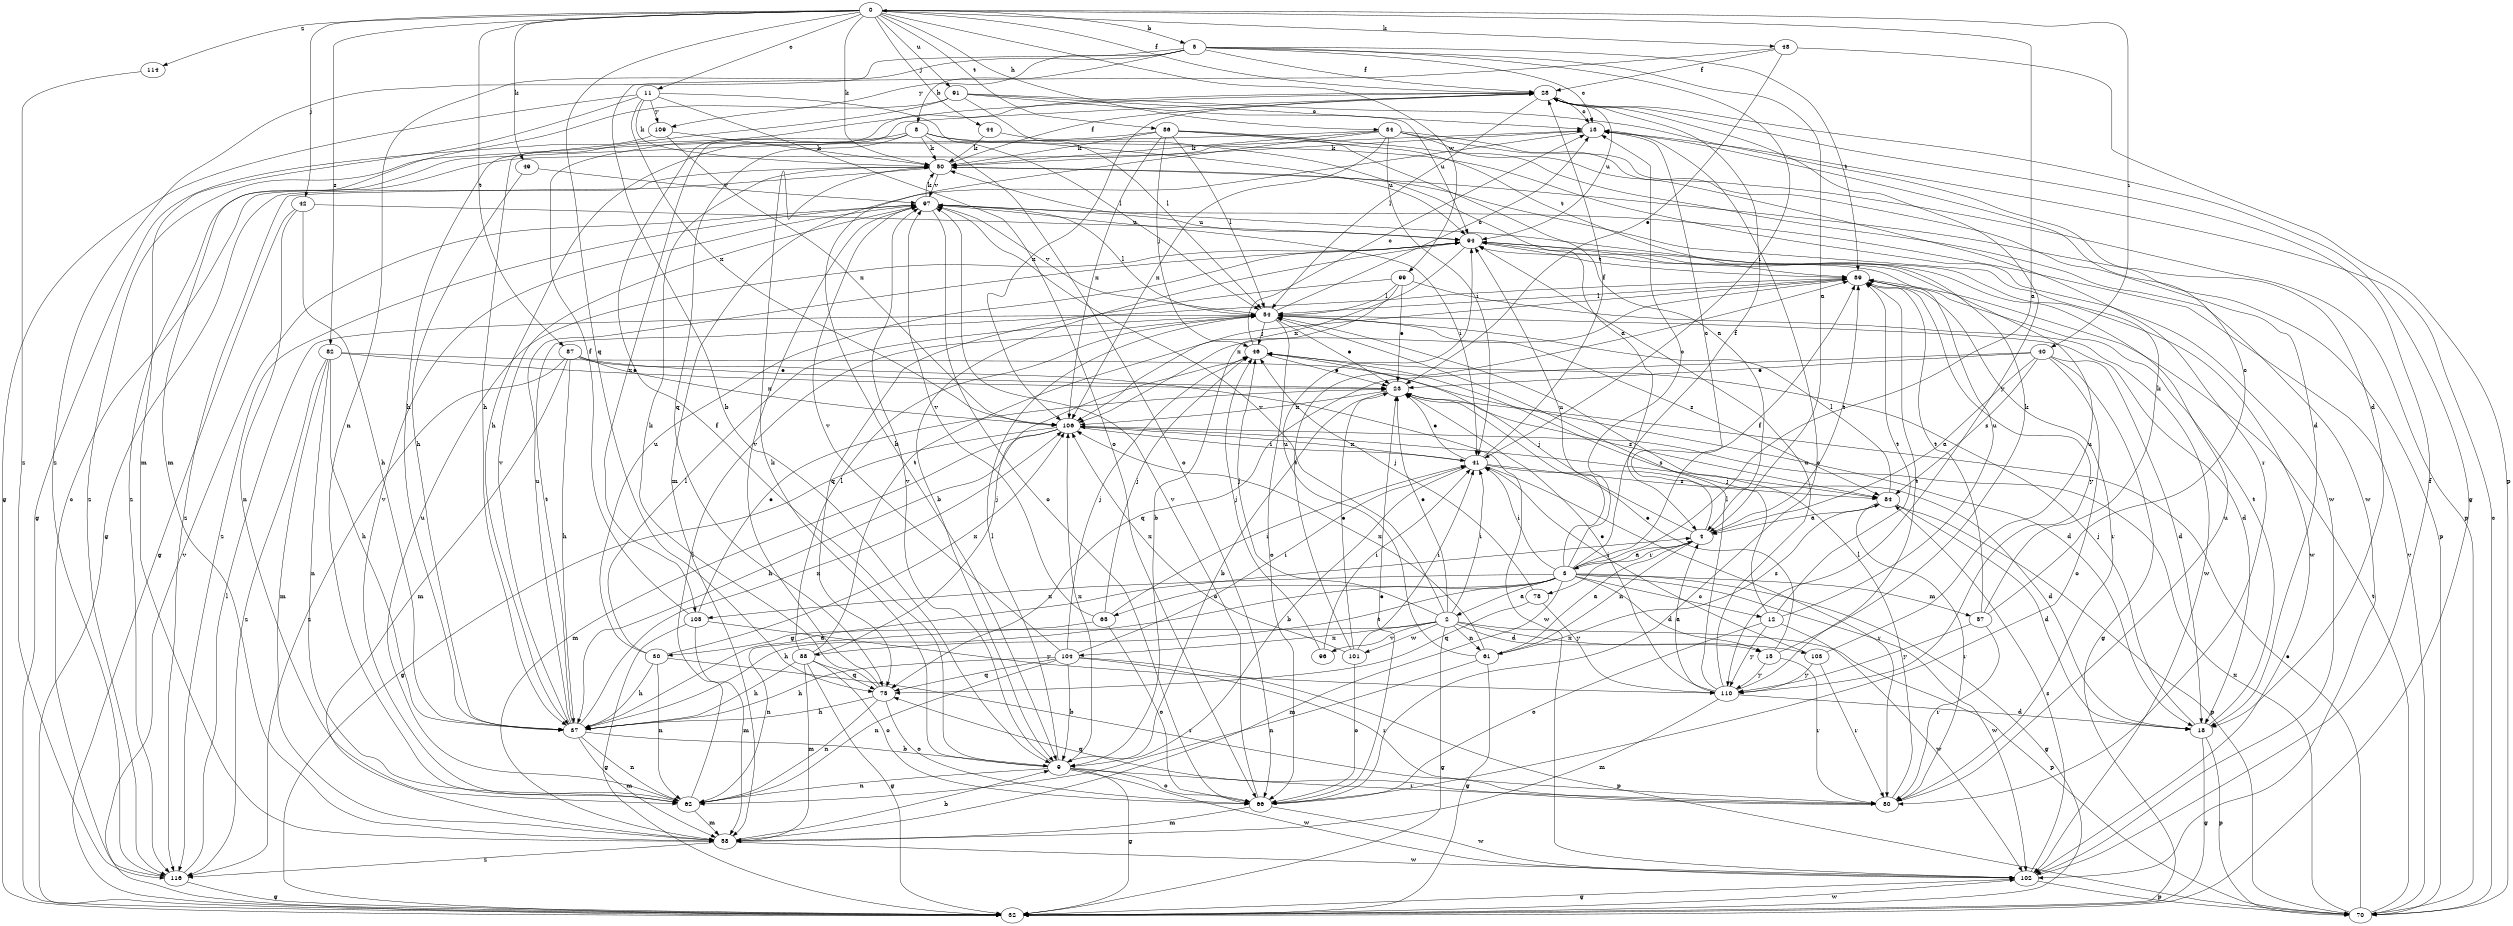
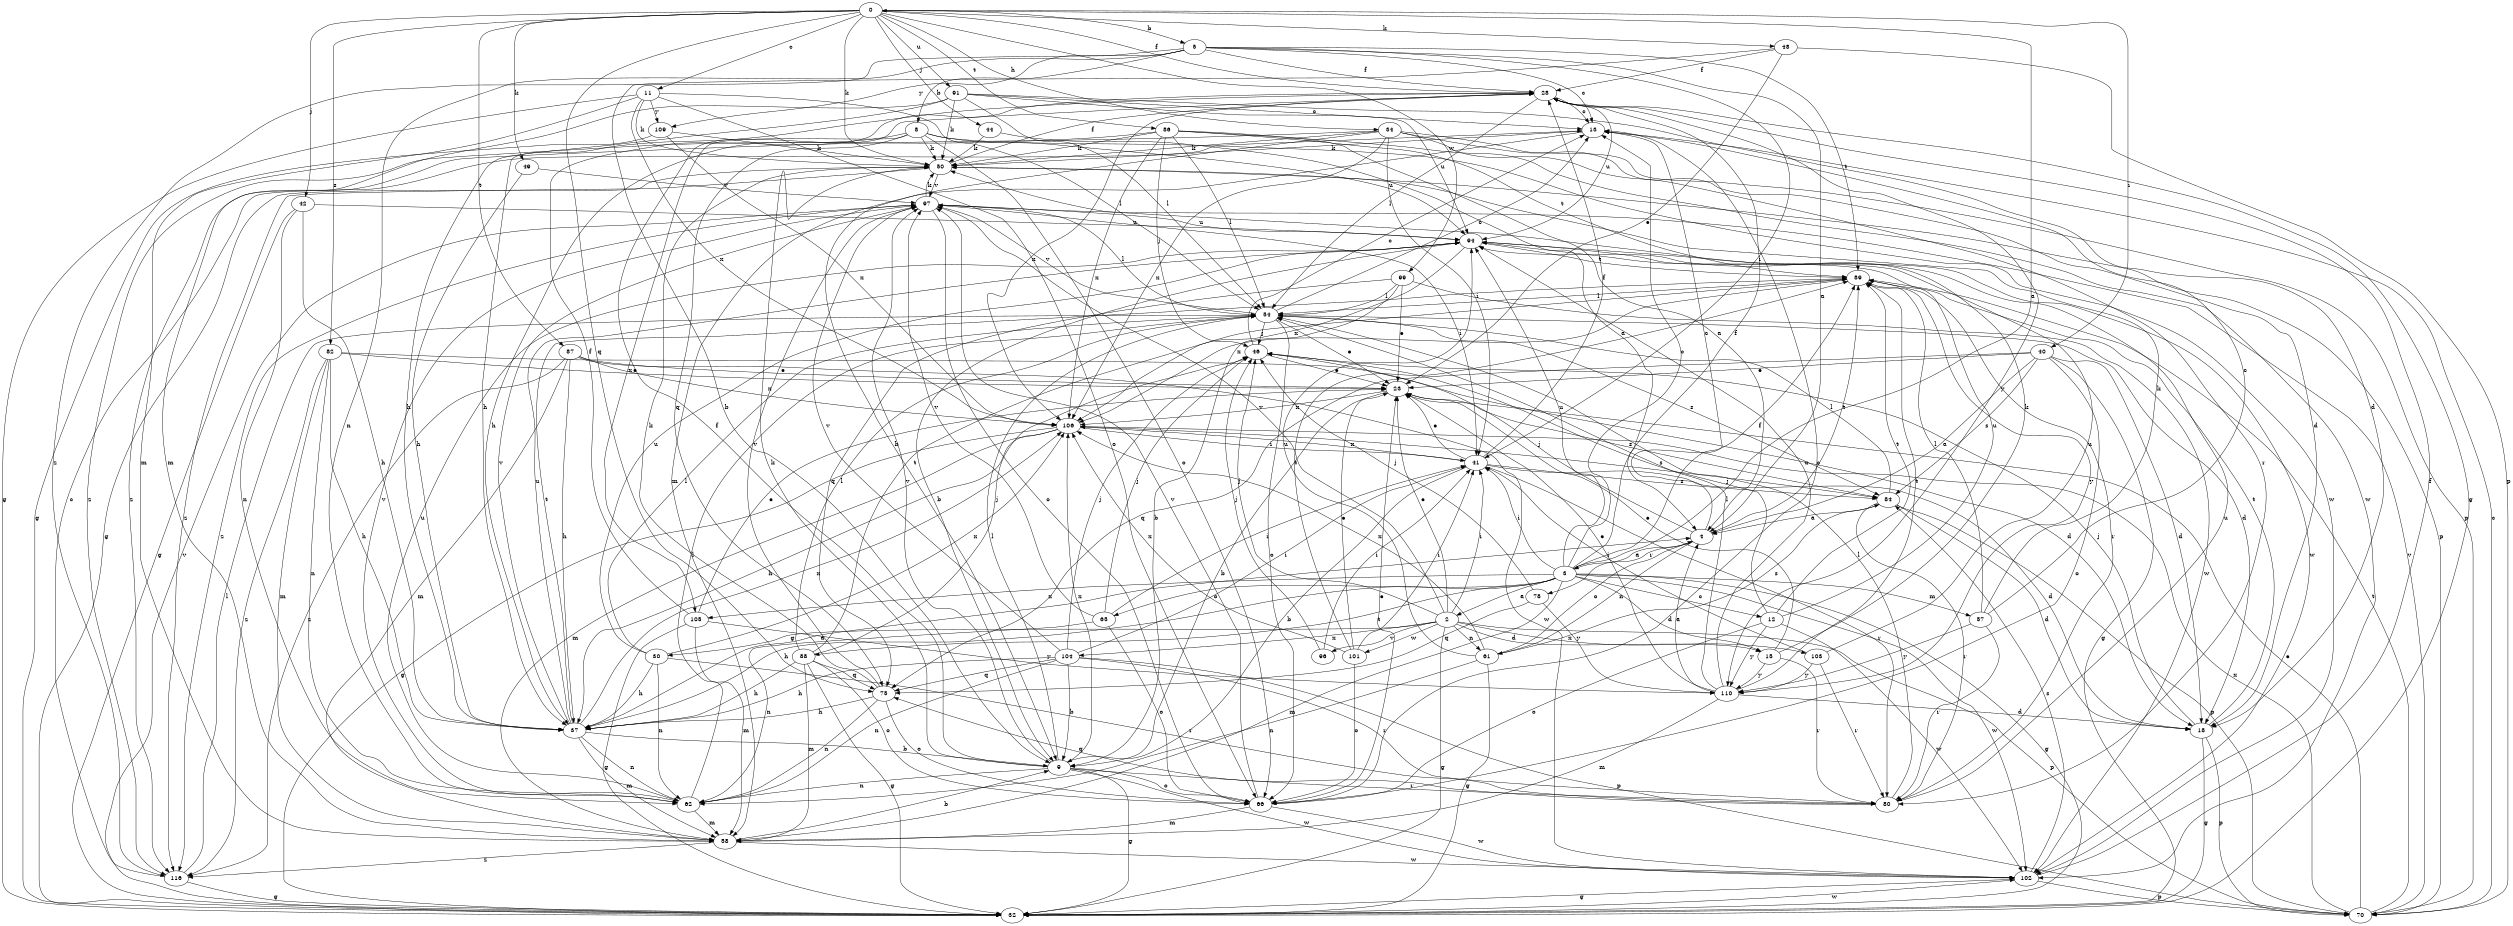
node "114": removed
edge "91" -> "50": added, label "k"
edge "57" -> "89": label "t" -> "l"
edge "61" -> "4": label "a" -> "o"
